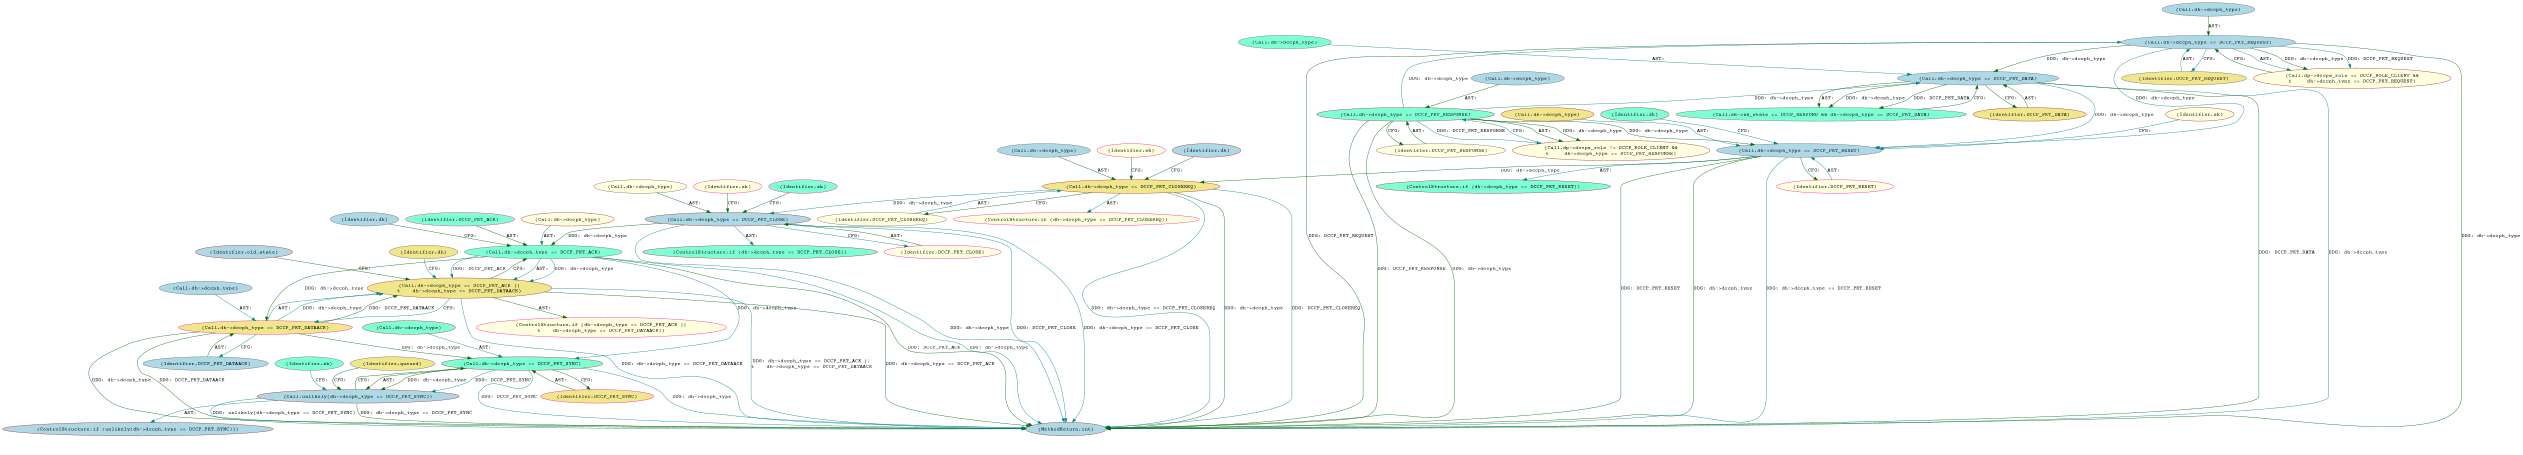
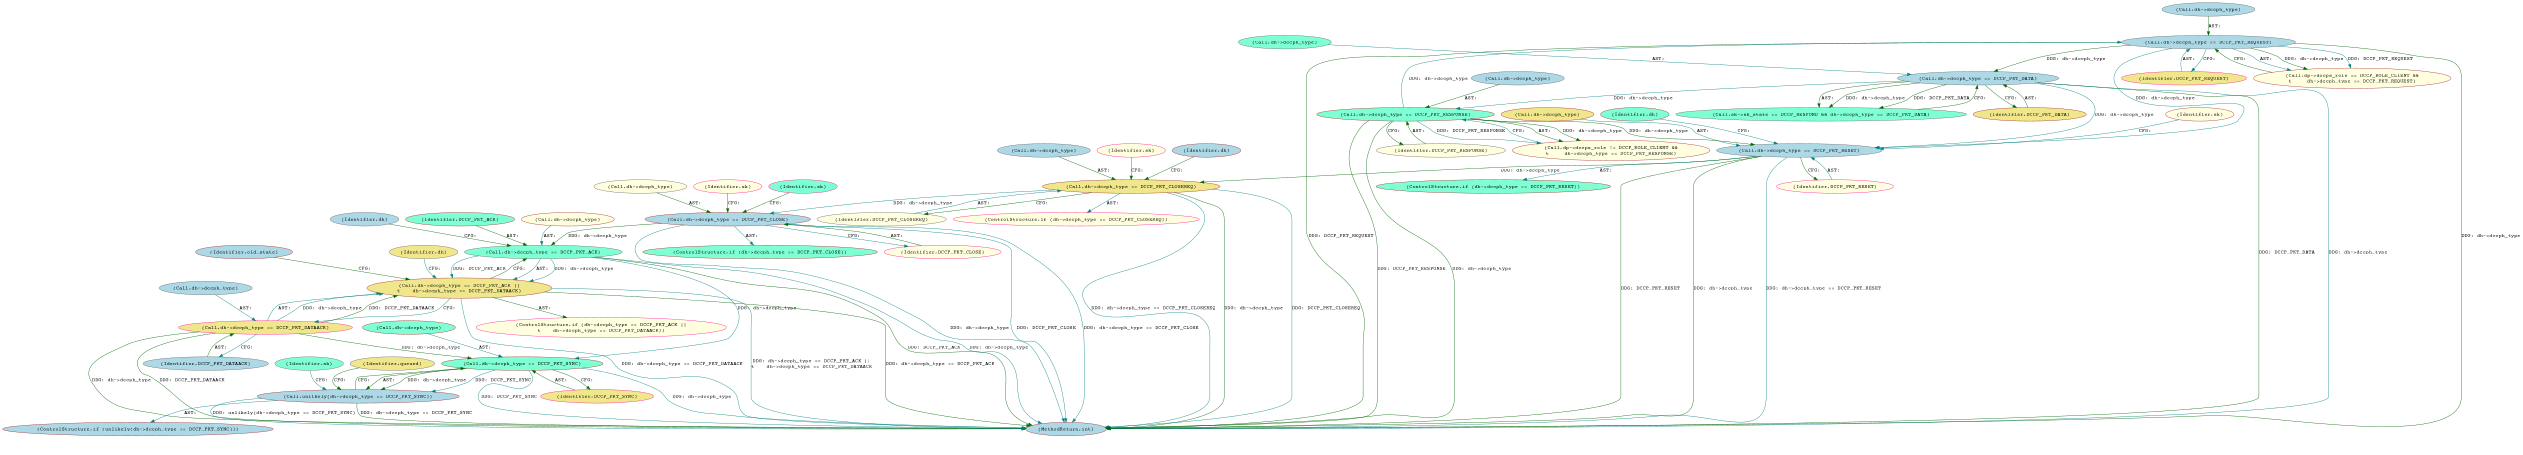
node "(Identifier,DCCP_PKT_REQUEST)": color gray40 -> deeppink
edge "(Call,dh->dccph_type == DCCP_PKT_RESPONSE)" -> "(Call,dh->dccph_type == DCCP_PKT_DATA)": reversed
node "(Identifier,DCCP_PKT_ACK)": color deeppink -> brown
edge "(Call,dh->dccph_type == DCCP_PKT_ACK)" -> "(Call,dh->dccph_type == DCCP_PKT_DATAACK)": removed, label "DDG: dh->dccph_type"
